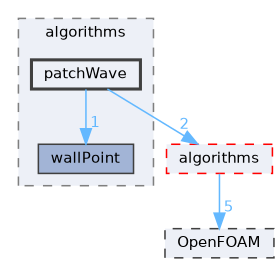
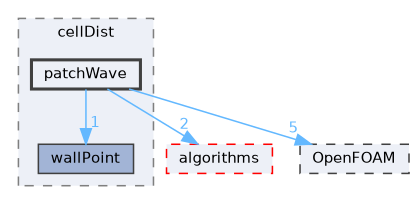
cluster "algorithms": label "algorithms" -> "cellDist"
edge "algorithms" -> "OpenFOAM": now "patchWave" -> "OpenFOAM"
